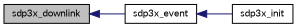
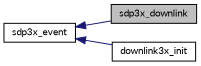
edge "sdp3x_event" -> "sdp3x_downlink": reversed
node "sdp3x_init": label "sdp3x_init" -> "downlink3x_init"
